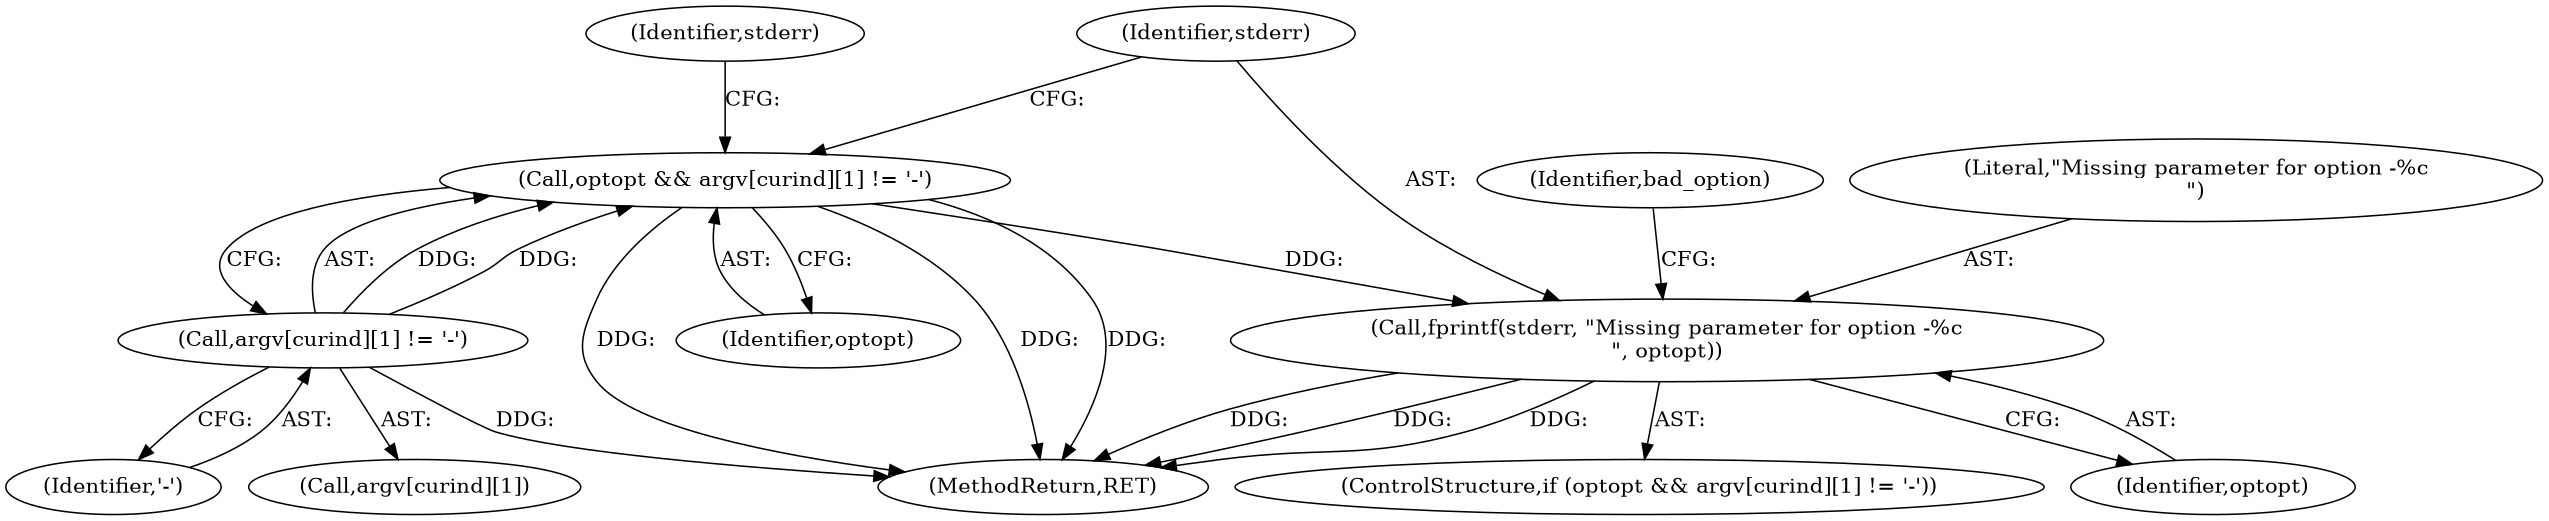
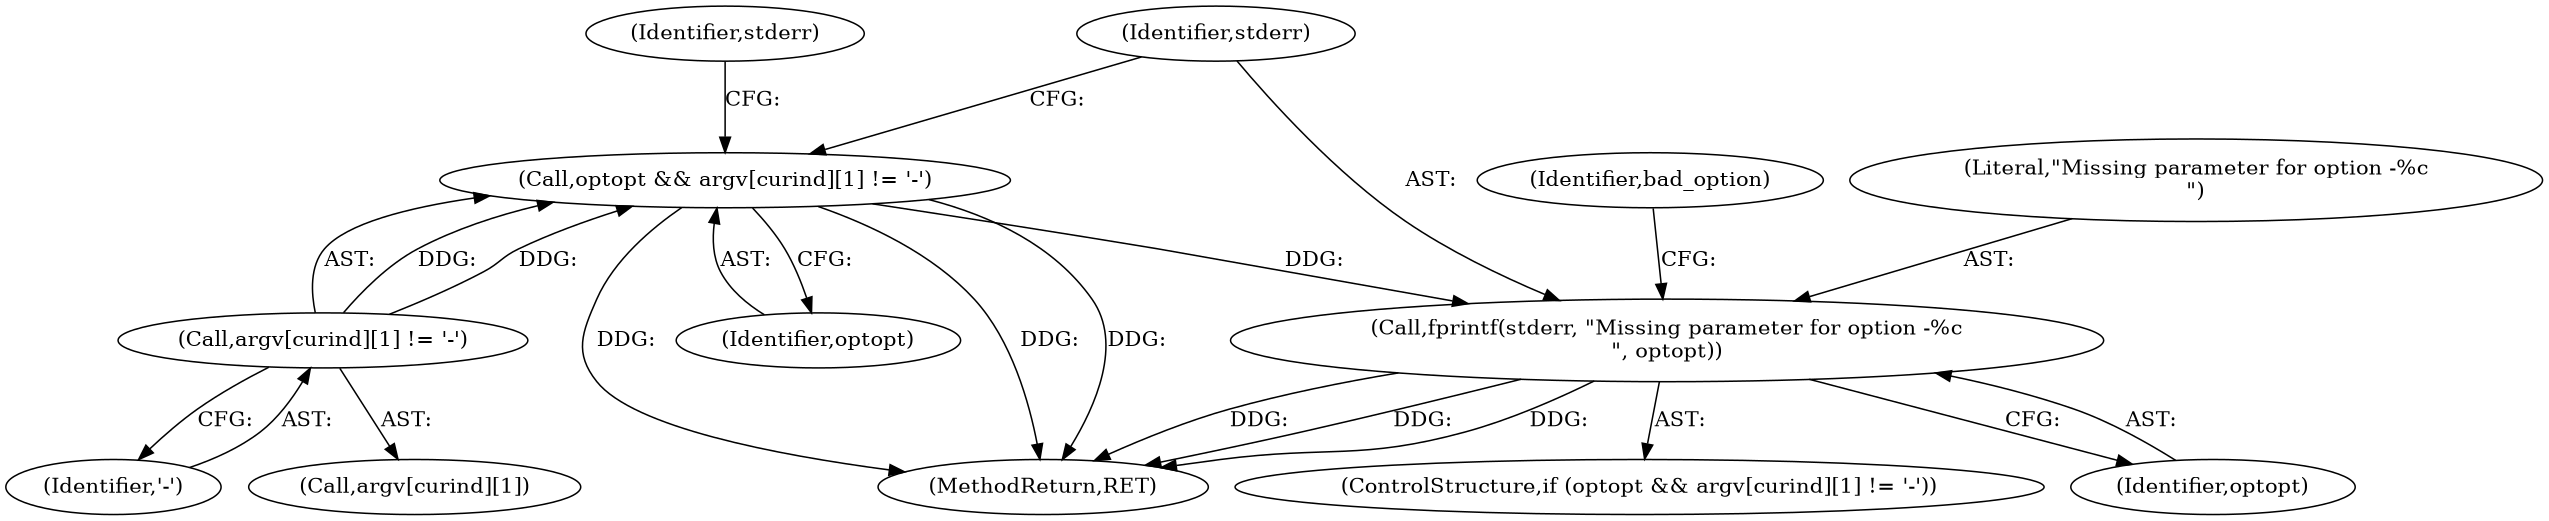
edge "(Call,optopt && argv[curind][1] != '-')" -> "(Call,argv[curind][1] != '-')": removed, label "CFG:"
edge "(Call,argv[curind][1] != '-')" -> "(MethodReturn,RET)": removed, label "DDG:"
